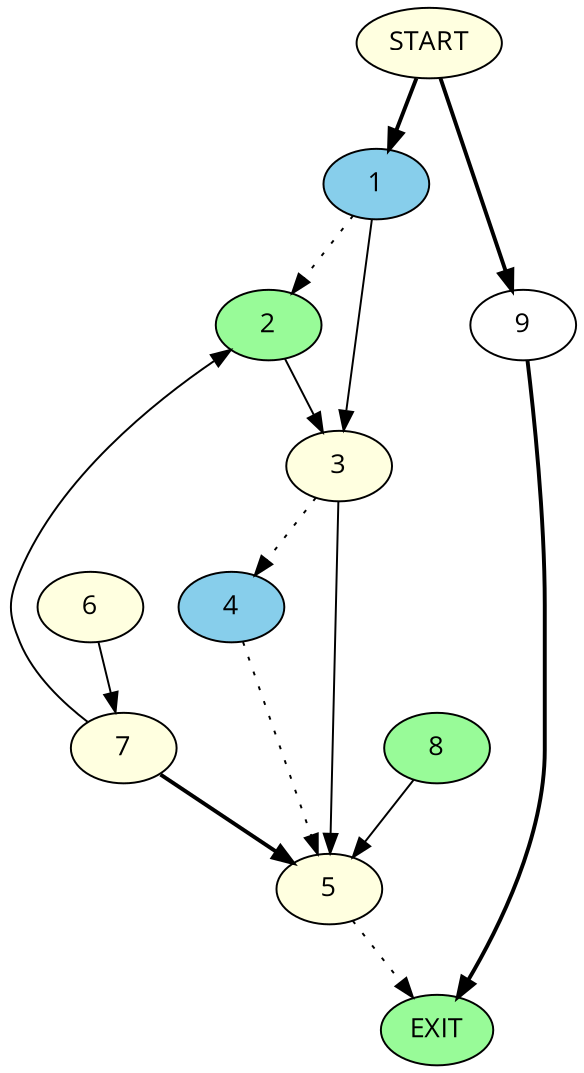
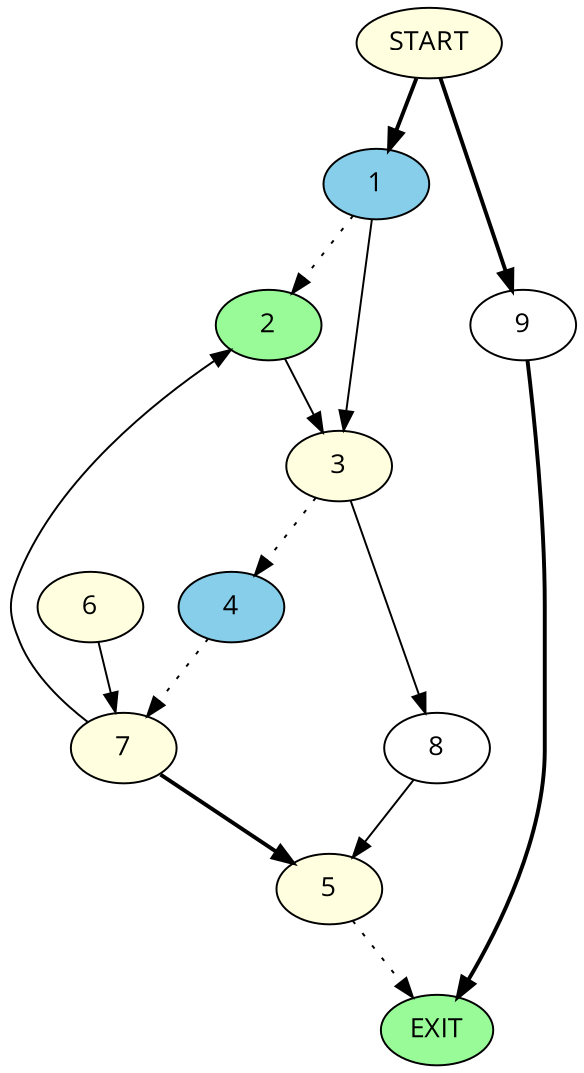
edge "3" -> "5": now "3" -> "8"
edge "4" -> "5": now "4" -> "7"
node "8": fillcolor palegreen -> white
